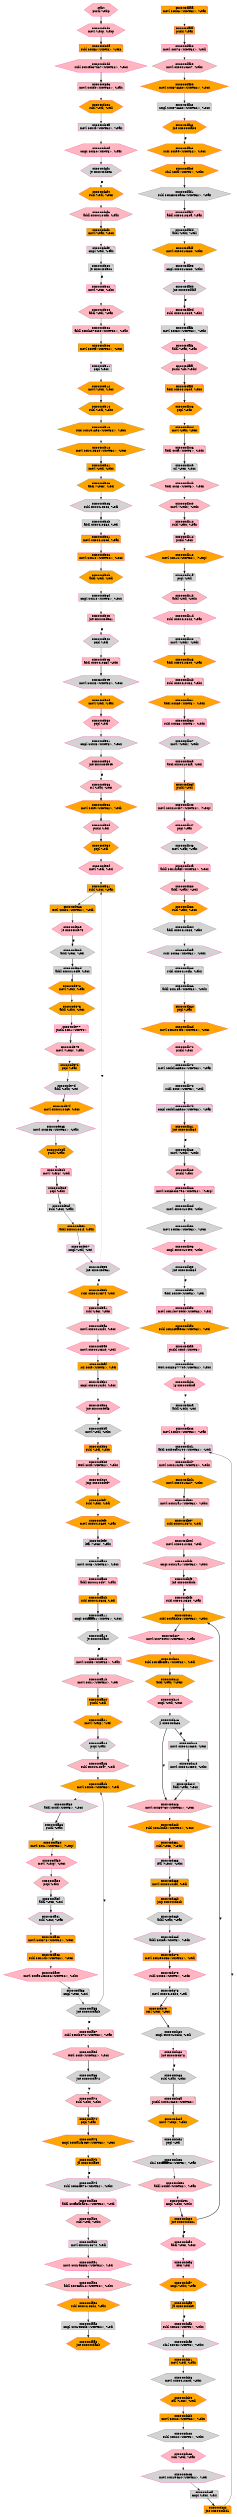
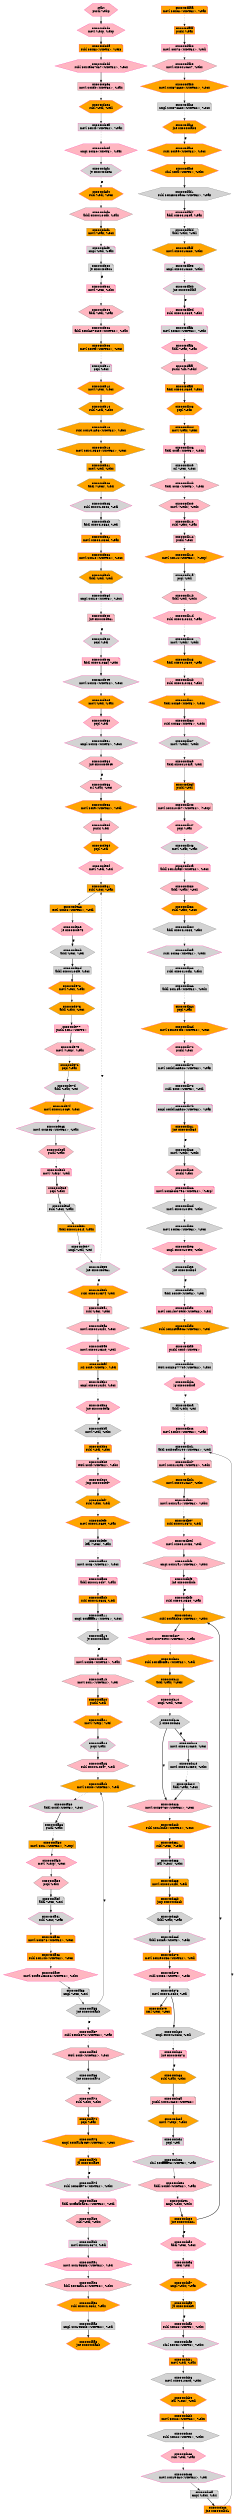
node "0x0040d98a pushl %eax": fillcolor orange -> lightpink
edge "0x0040dc7e xorl %ecx, %ecx" -> "0x0040dc80 cmpl 0x004103b8, %edi": now "0x0040dc78 movl 0x004103b8, %edi" -> "0x0040dc80 cmpl 0x004103b8, %edi"
node "0x0040dc88 subl %eax, %ebx": fillcolor lightgrey -> orange
